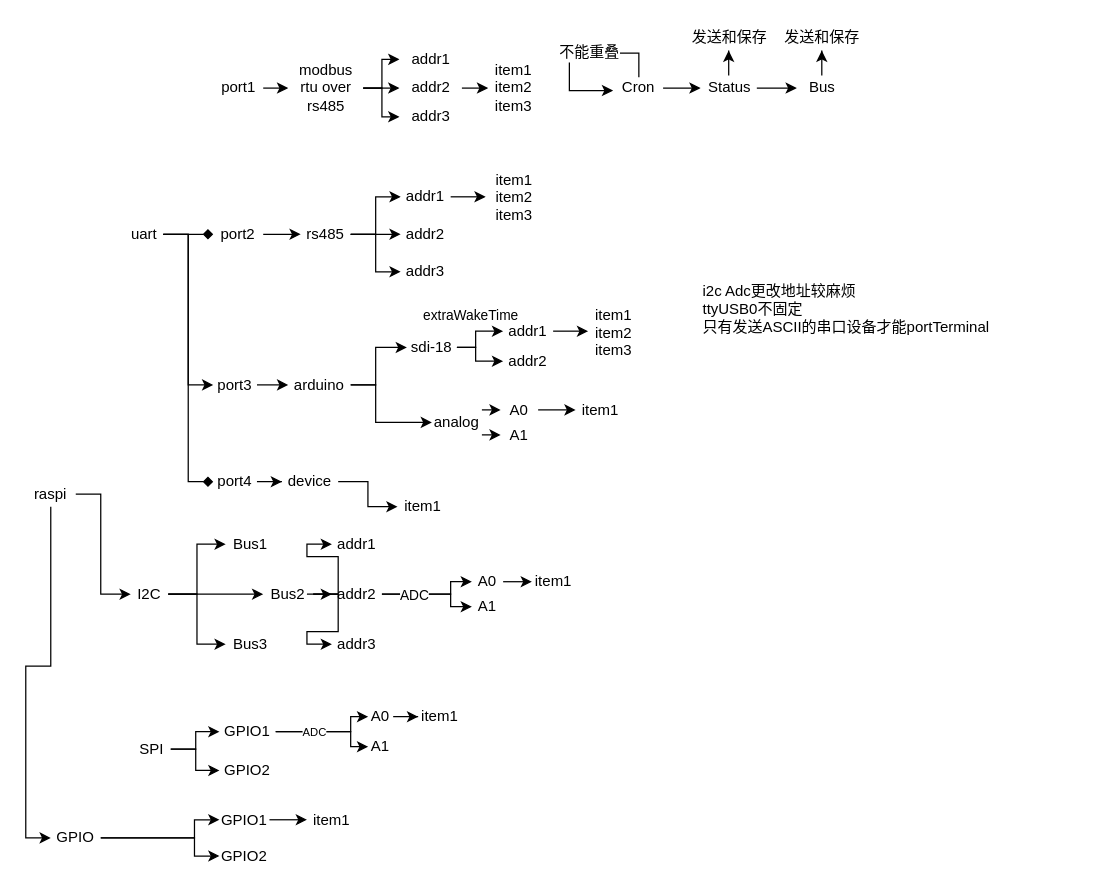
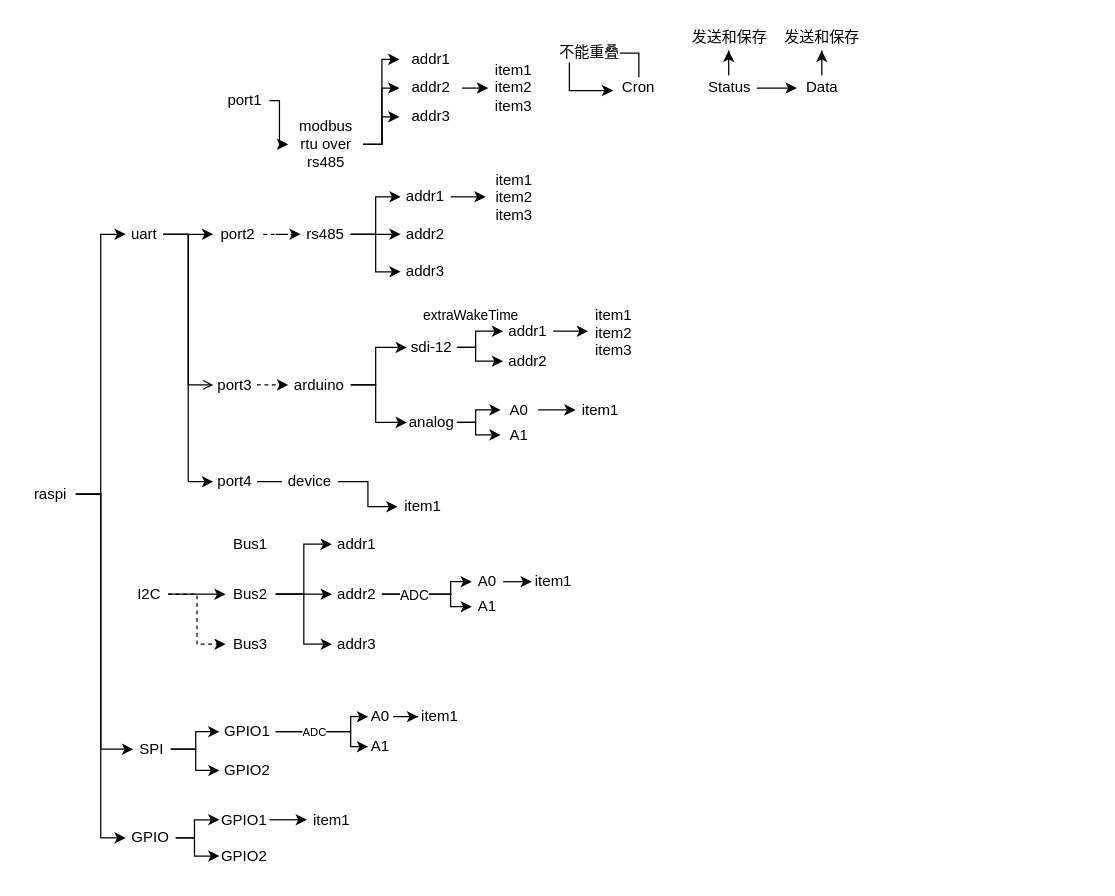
node "port1": moved (238, 88) -> (244, 101)
node "modbus rtu over rs485": moved (326, 88) -> (326, 144)
edge "Cron" -> "Status": removed
node "Bus": label "Bus" -> "Data"
edge "uart" -> "port2": arrowhead diamond -> classic
edge "port2" -> "rs485": style solid -> dashed
node "i2c Adc更改地址较麻烦 ttyUSB0不固定 只有发送ASCII的串口设备才能portTerminal": removed
node "sdi-18": label "sdi-18" -> "sdi-12"
edge "raspi" -> "uart": added
edge "uart" -> "port3": arrowhead classic -> open
edge "port3" -> "arduino": style solid -> dashed
node "analog": moved (457, 423) -> (432, 423)
edge "uart" -> "port4": arrowhead diamond -> classic
edge "port4" -> "device": arrowhead classic -> none
edge "I2C" -> "Bus1": removed
edge "raspi" -> "I2C": removed
node "Bus2": moved (288, 594) -> (251, 594)
edge "I2C" -> "Bus3": style solid -> dashed
edge "raspi" -> "SPI": added
node "GPIO": moved (76, 838) -> (151, 838)
